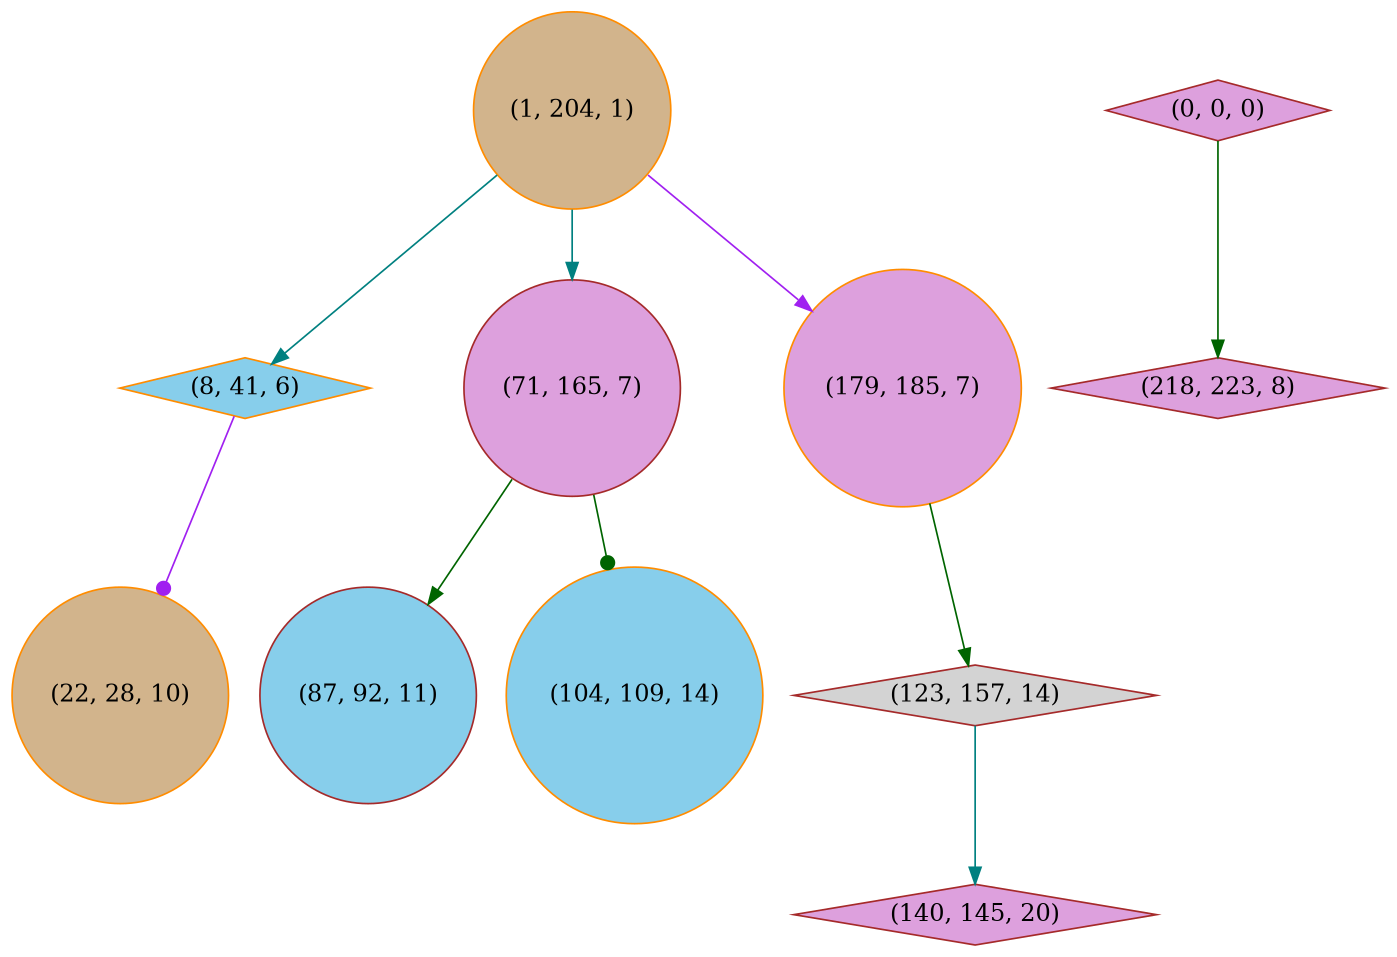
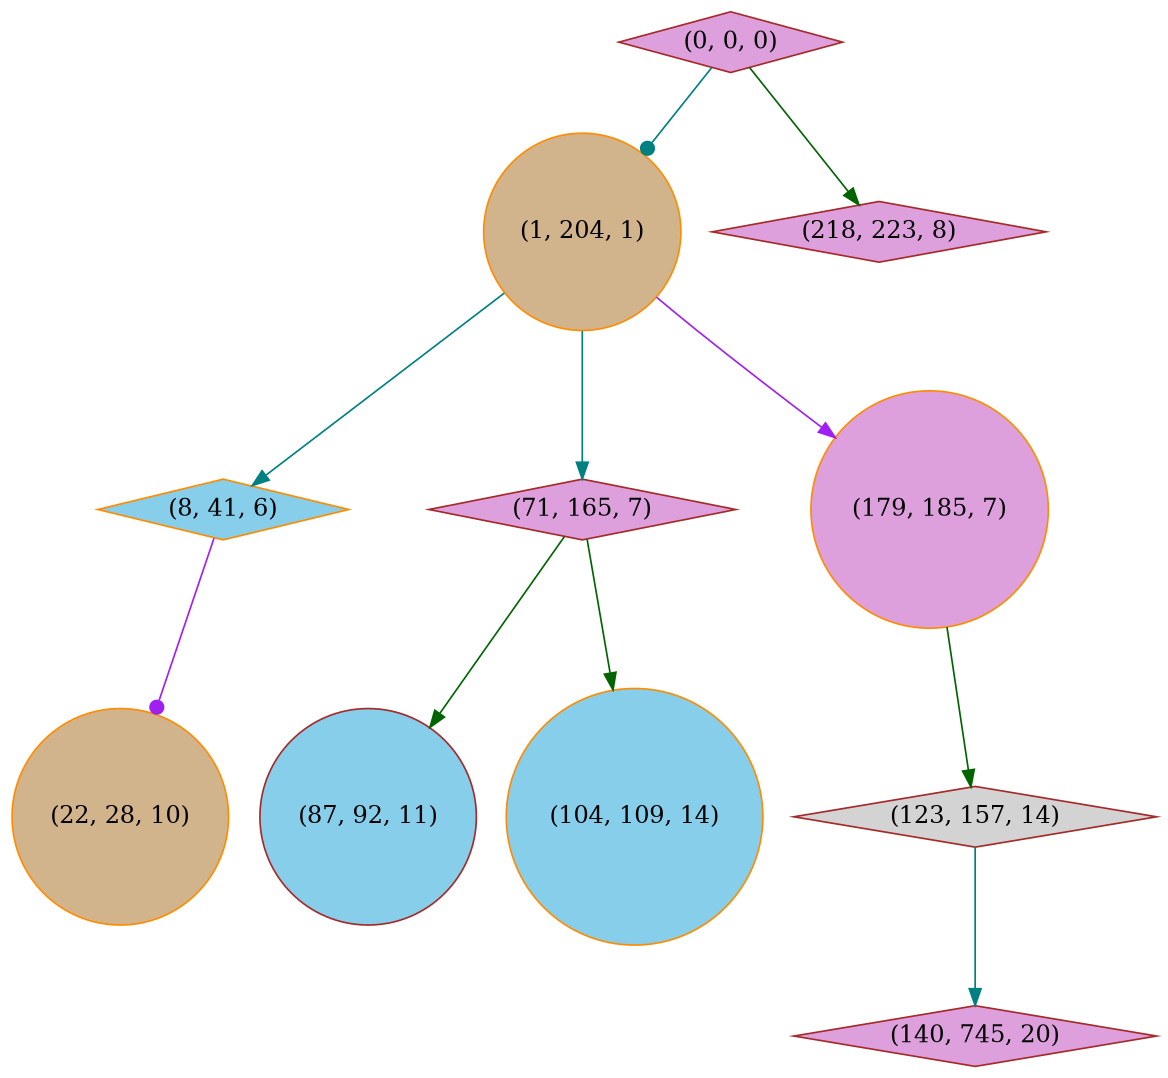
edge "(0, 0, 0)" -> "(1, 204, 1)": added
node "(71, 165, 7)": shape circle -> diamond
edge "(71, 165, 7)" -> "(104, 109, 14)": arrowhead dot -> normal
node "(140, 145, 20)": label "(140, 145, 20)" -> "(140, 745, 20)"
